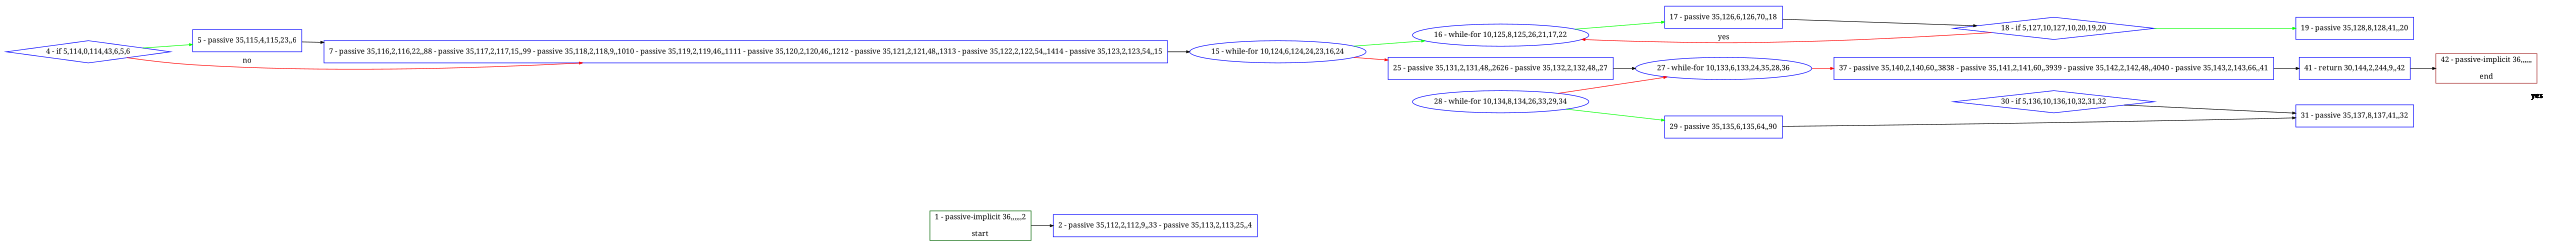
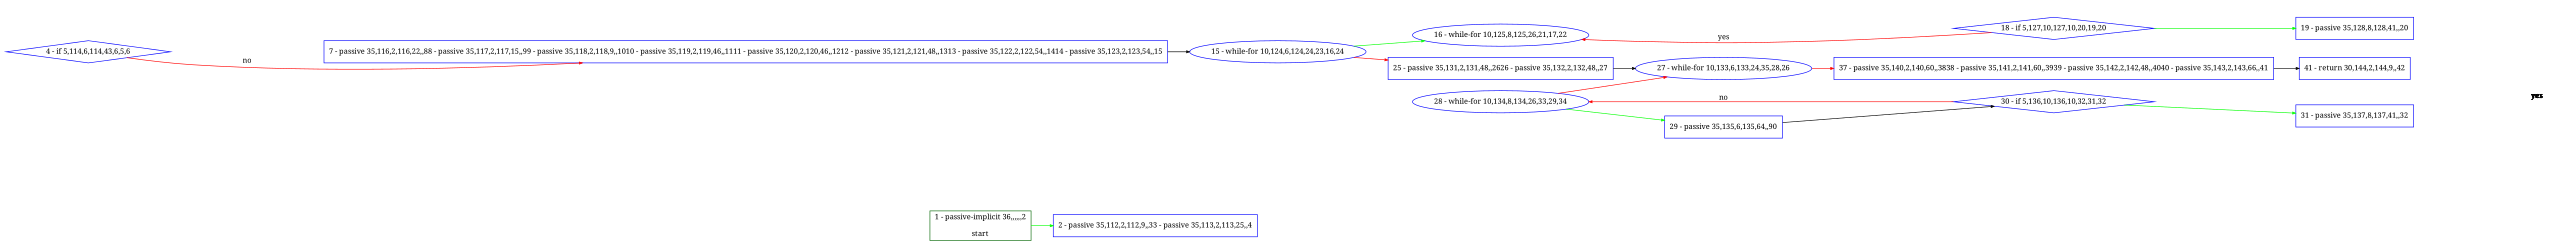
node "17 - passive 35,126,6,126,70,,18": removed
node "5 - passive 35,115,4,115,23,,6": removed
node "4 - if 5,114,0,114,43,6,5,6": label "4 - if 5,114,0,114,43,6,5,6" -> "4 - if 5,114,6,114,43,6,5,6"
node "27 - while-for 10,133,6,133,24,35,28,36": label "27 - while-for 10,133,6,133,24,35,28,36" -> "27 - while-for 10,133,6,133,24,35,28,26"
node "41 - return 30,144,2,244,9,,42": label "41 - return 30,144,2,244,9,,42" -> "41 - return 30,144,2,144,9,,42"
node "42 - passive-implicit 36,,,,,, end": removed
edge "30 - if 5,136,10,136,10,32,31,32" -> "28 - while-for 10,134,8,134,26,33,29,34": added, label "no"
edge "30 - if 5,136,10,136,10,32,31,32" -> "31 - passive 35,137,8,137,41,,32": color #000000 -> #00ff00
edge "29 - passive 35,135,6,135,64,,90" -> "31 - passive 35,137,8,137,41,,32": now "29 - passive 35,135,6,135,64,,90" -> "30 - if 5,136,10,136,10,32,31,32"
edge "1 - passive-implicit 36,,,,,,2 start" -> "2 - passive 35,112,2,112,9,,33 - passive 35,113,2,113,25,,4": color #000000 -> #00ff00
